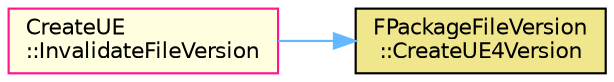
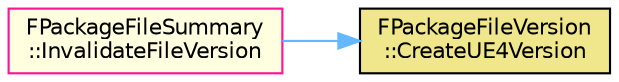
node "CreateUE ::InvalidateFileVersion": label "CreateUE ::InvalidateFileVersion" -> "FPackageFileSummary ::InvalidateFileVersion"
